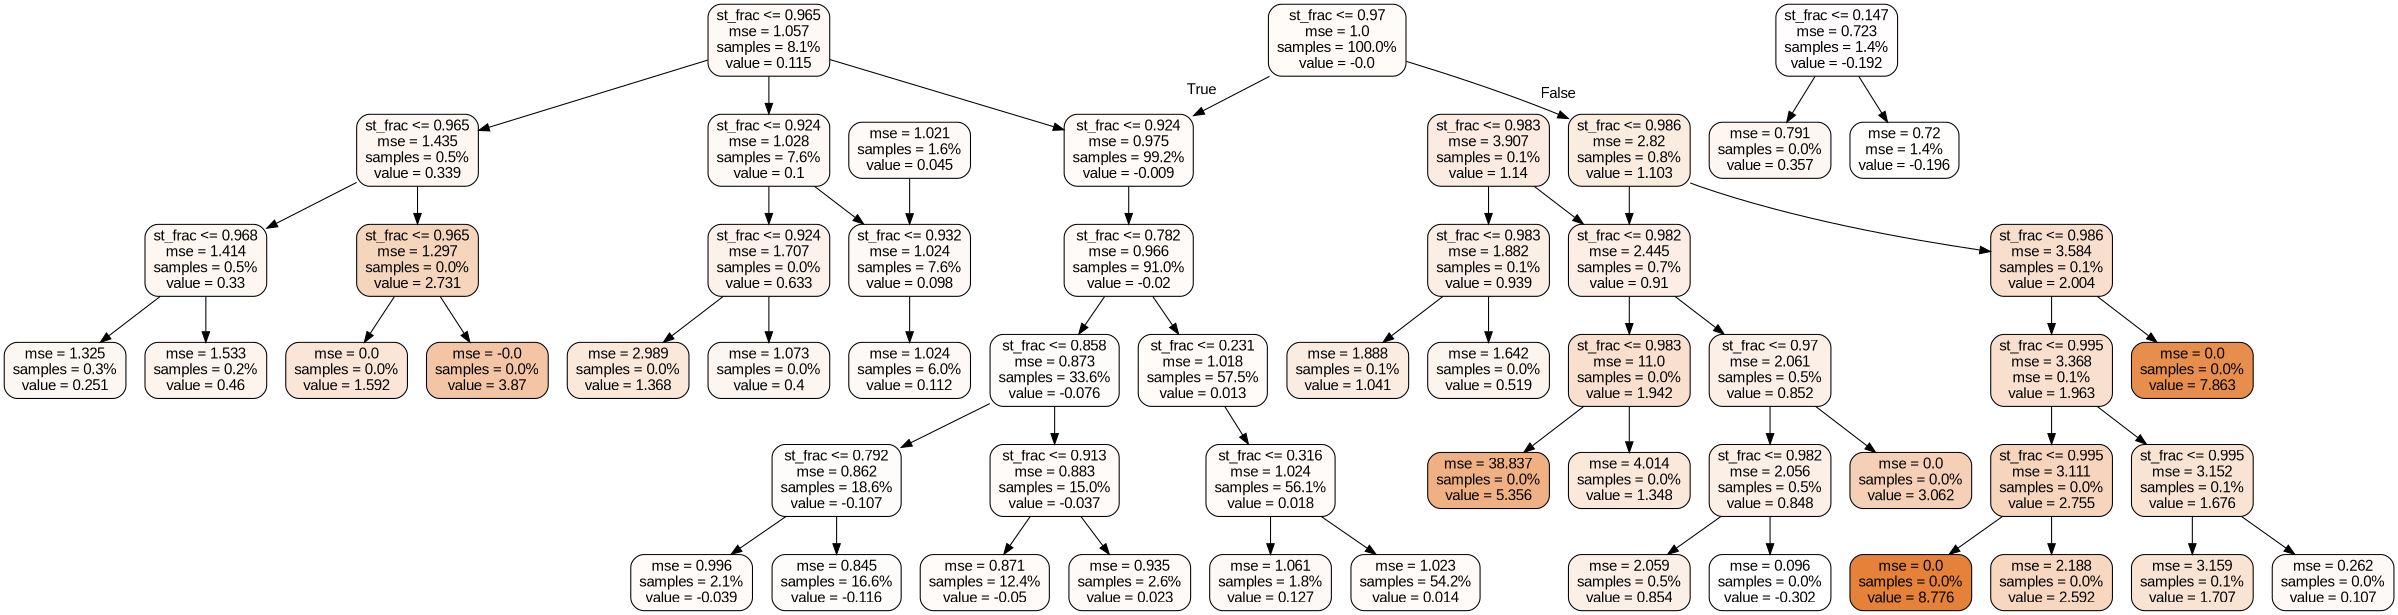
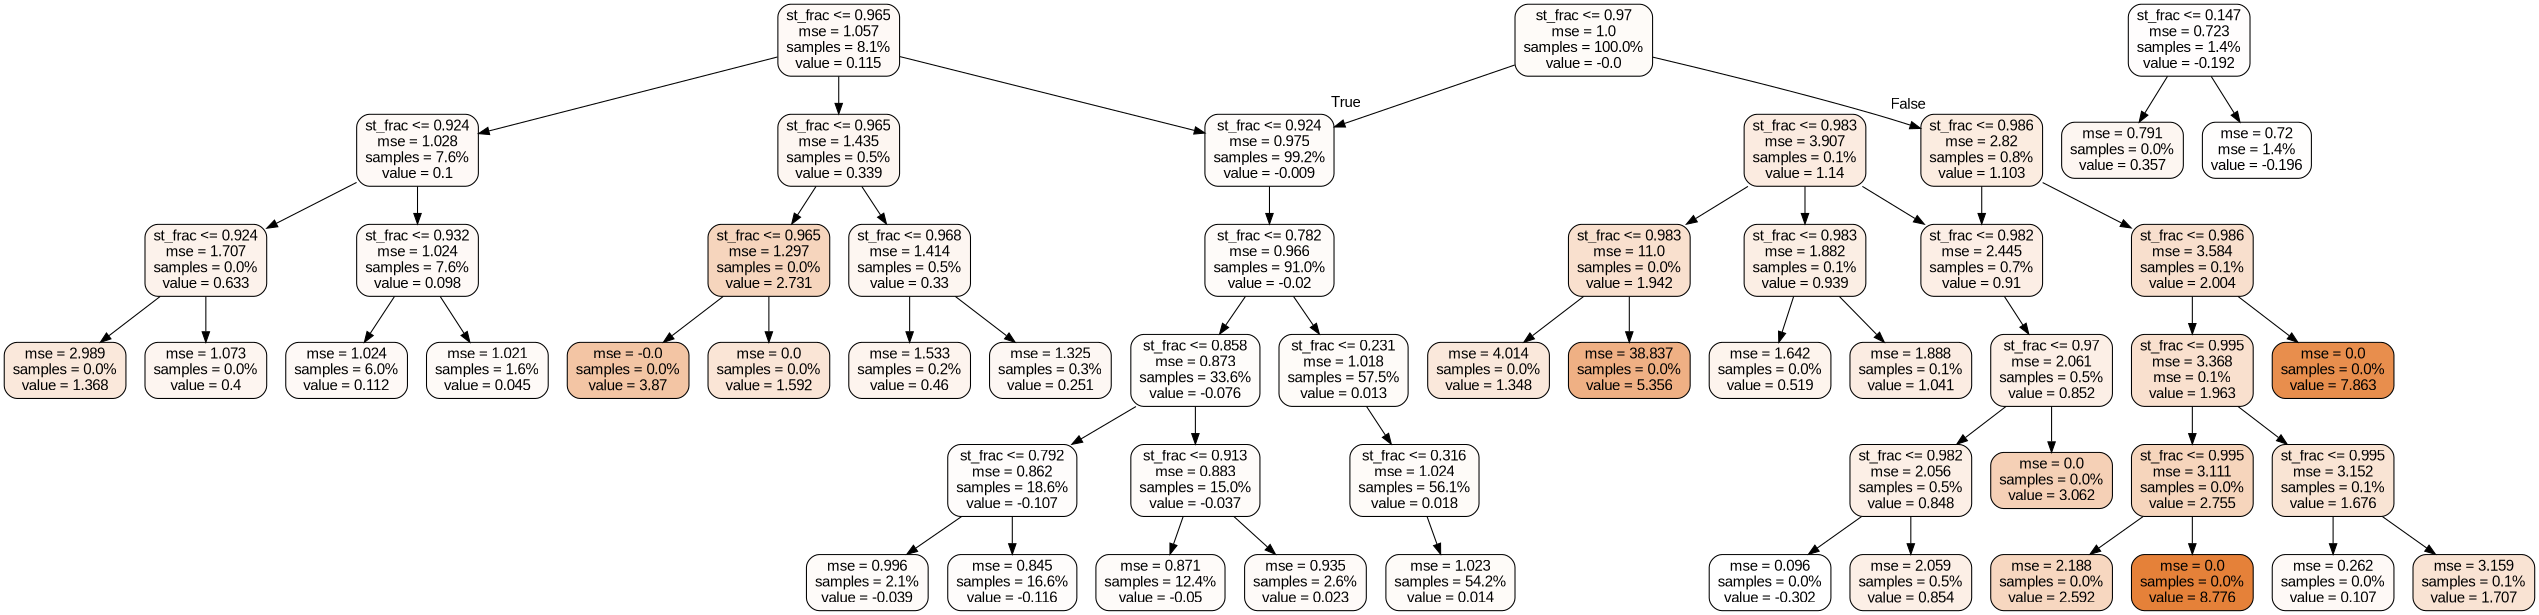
edge "mse = 1.021 samples = 1.6% value = 0.045" -> "st_frac <= 0.932 mse = 1.024 samples = 7.6% value = 0.098": reversed
edge "st_frac <= 0.982 mse = 2.445 samples = 0.7% value = 0.91" -> "st_frac <= 0.983 mse = 11.0 samples = 0.0% value = 1.942": now "st_frac <= 0.983 mse = 3.907 samples = 0.1% value = 1.14" -> "st_frac <= 0.983 mse = 11.0 samples = 0.0% value = 1.942"
node "mse = 1.061 samples = 1.8% value = 0.127": removed
